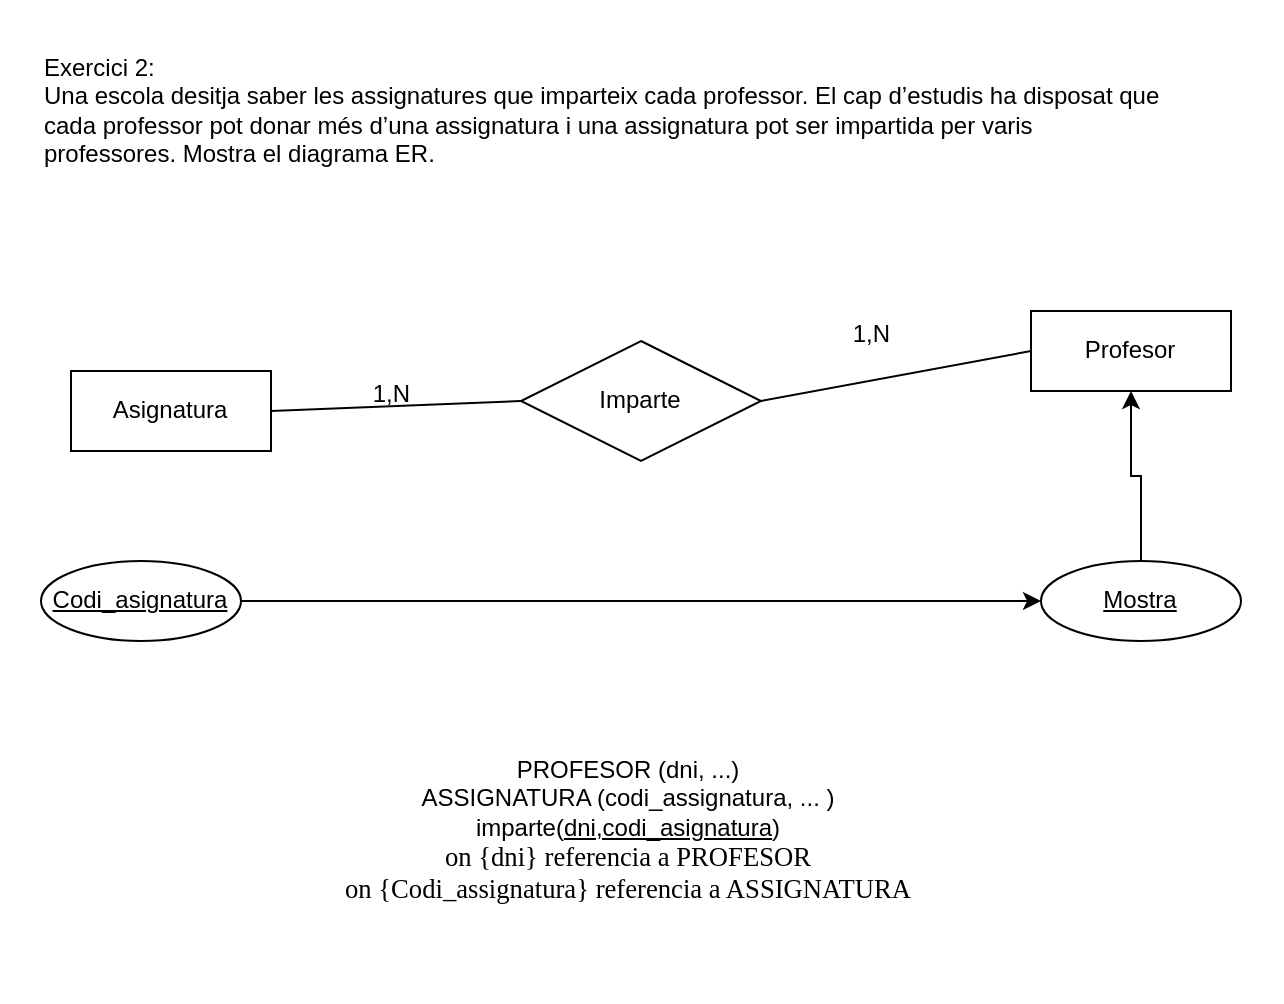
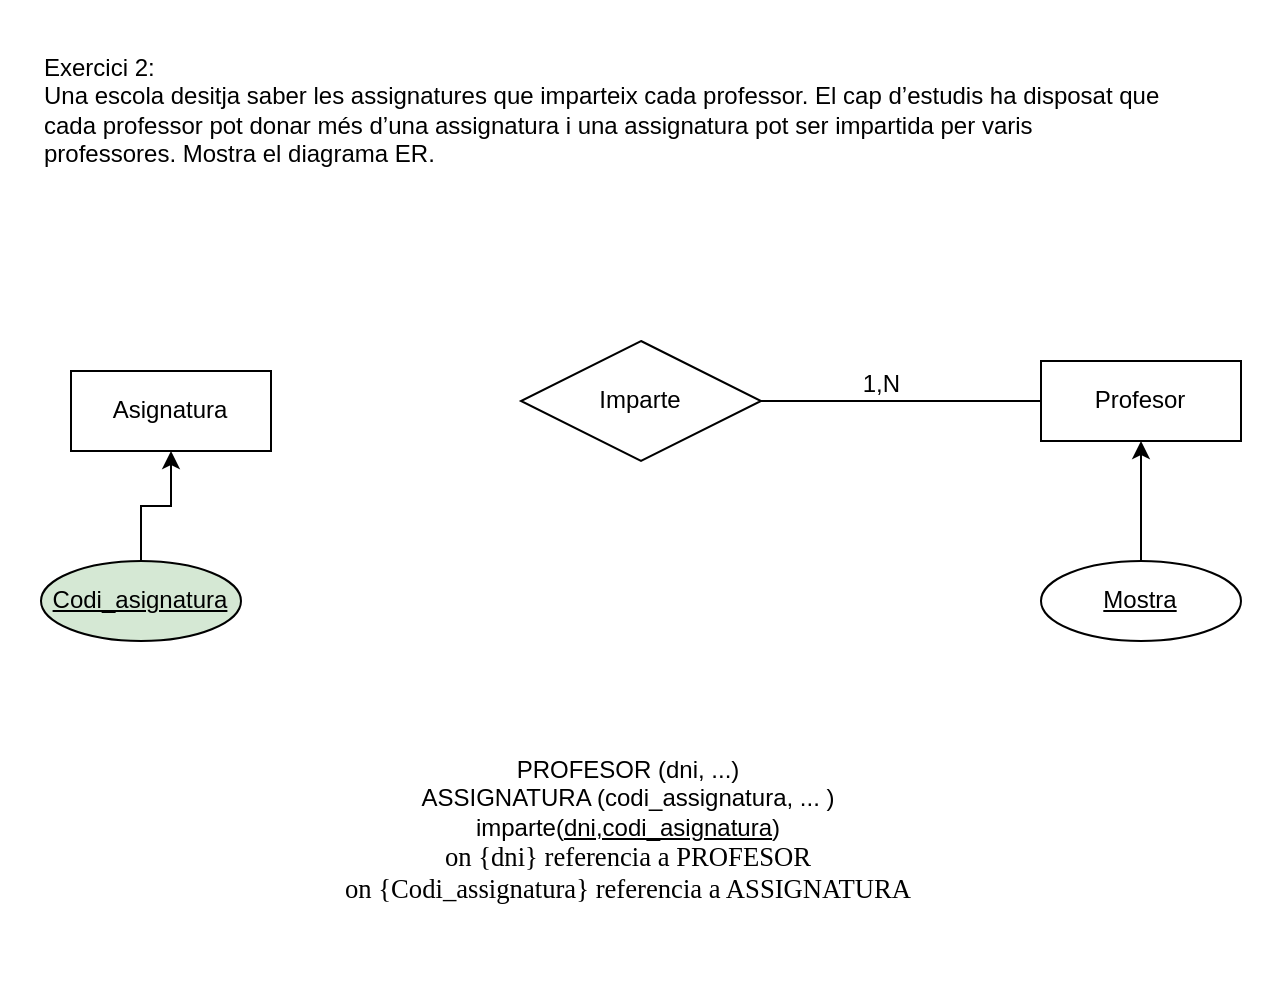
node "Profesor": moved (1131, 351) -> (1141, 401)
edge "Imparte" -- "Asignatura": removed, label "1,N"
node "Codi_asignatura": fillcolor #ffffff -> #d5e8d4
edge "Codi_asignatura" -> "Mostra": now "Codi_asignatura" -> "Asignatura"
